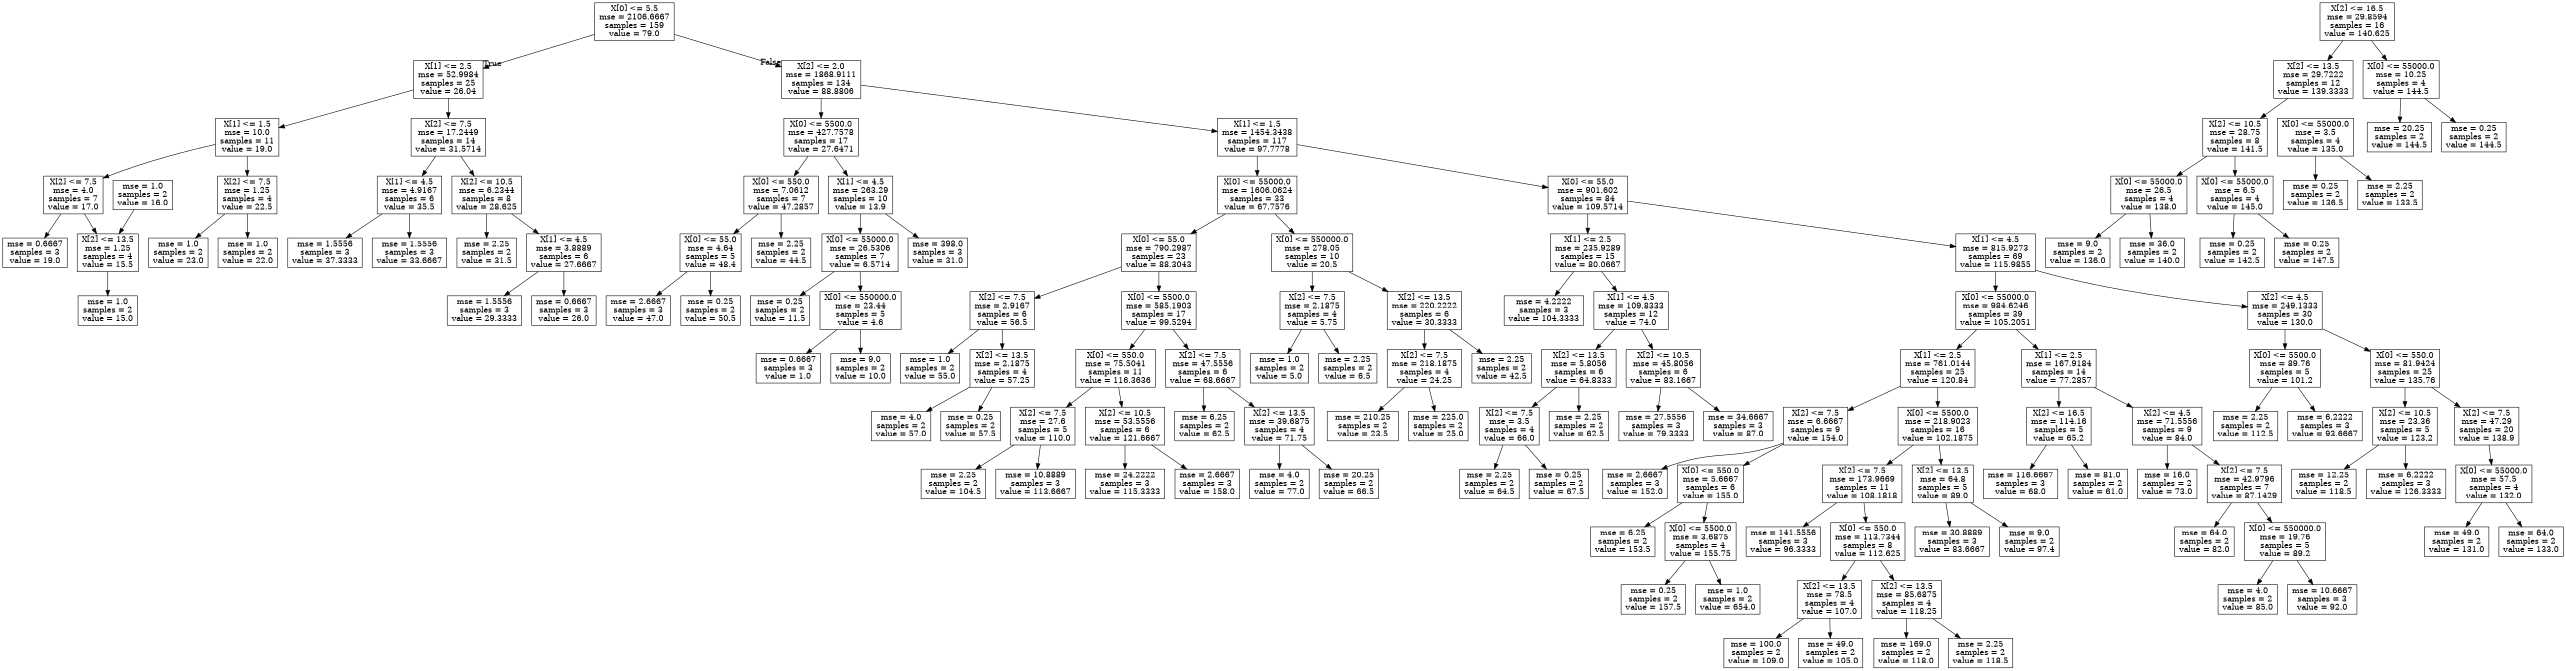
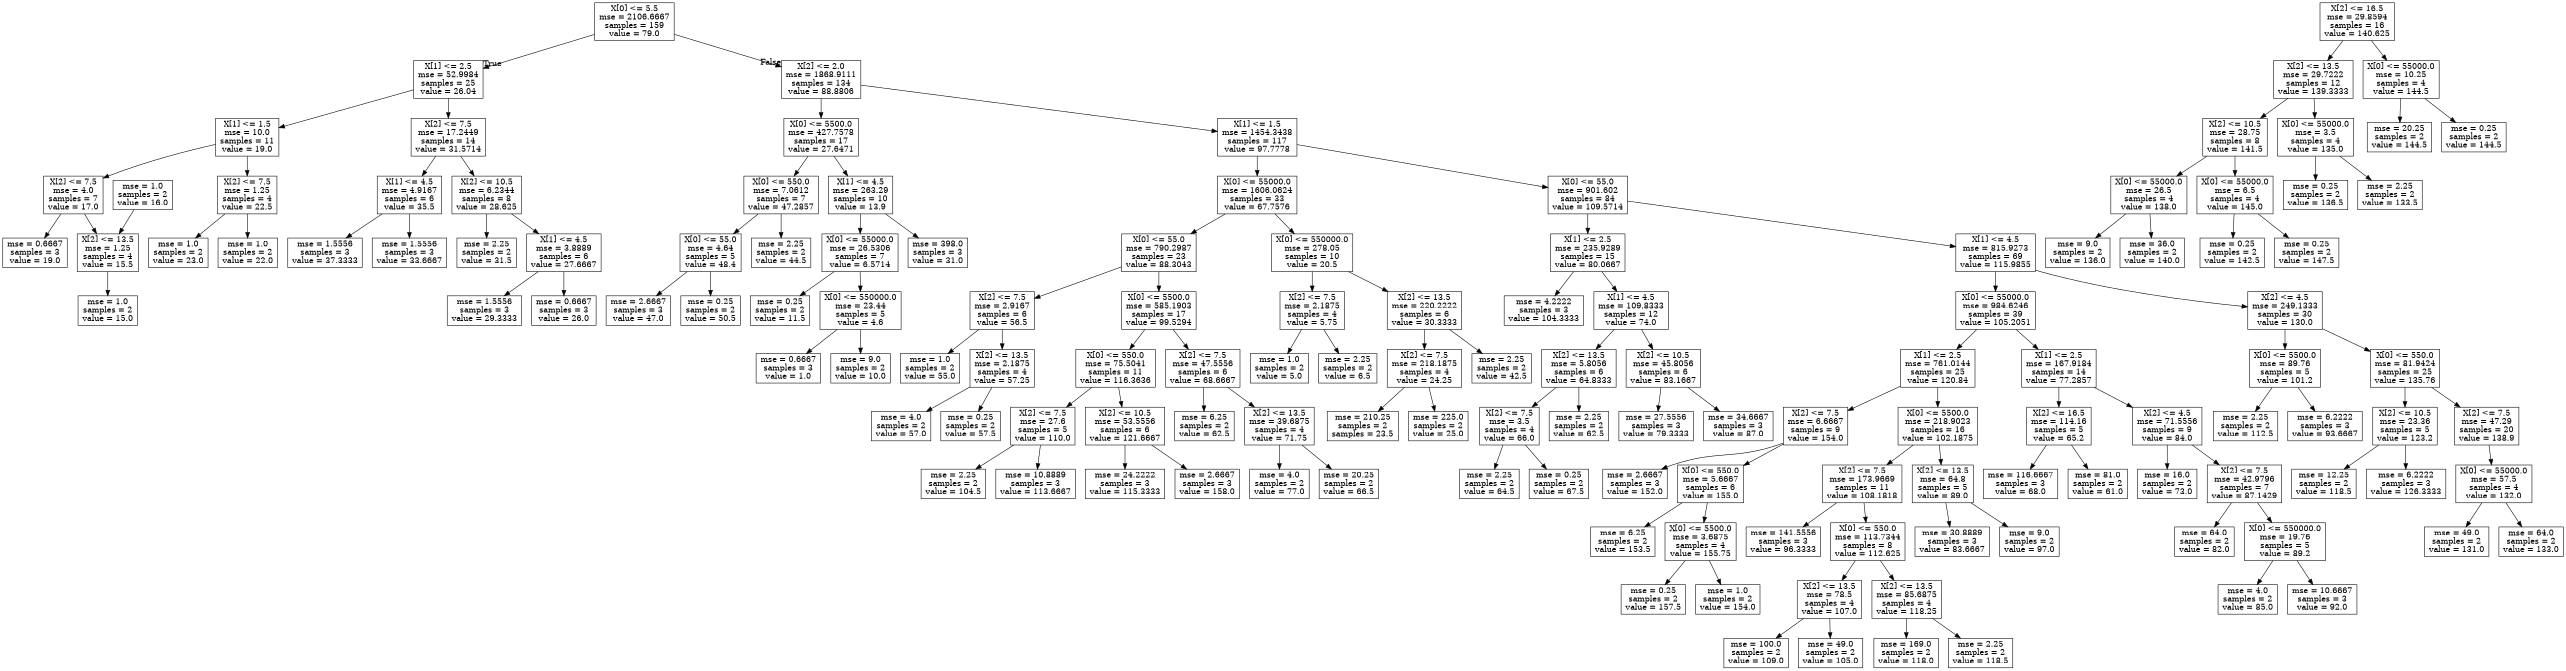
edge "X[2] <= 13.5 mse = 29.7222 samples = 12 value = 139.3333" -> "X[0] <= 55000.0 mse = 3.5 samples = 4 value = 135.0": added
node "mse = 210.25 samples = 2 value = 23.5": label "mse = 210.25 samples = 2 value = 23.5" -> "mse = 210.25 samples = 2 samples = 23.5"
node "mse = 9.0 samples = 2 value = 97.4": label "mse = 9.0 samples = 2 value = 97.4" -> "mse = 9.0 samples = 2 value = 97.0"
node "mse = 1.0 samples = 2 value = 654.0": label "mse = 1.0 samples = 2 value = 654.0" -> "mse = 1.0 samples = 2 value = 154.0"
